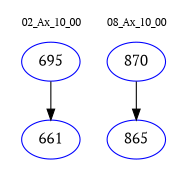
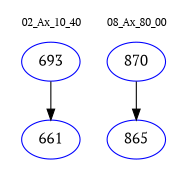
cluster "02_Ax_10_00": label "02_Ax_10_00" -> "02_Ax_10_40"
cluster "08_Ax_10_00": label "08_Ax_10_00" -> "08_Ax_80_00"
node "695": label "695" -> "693"
